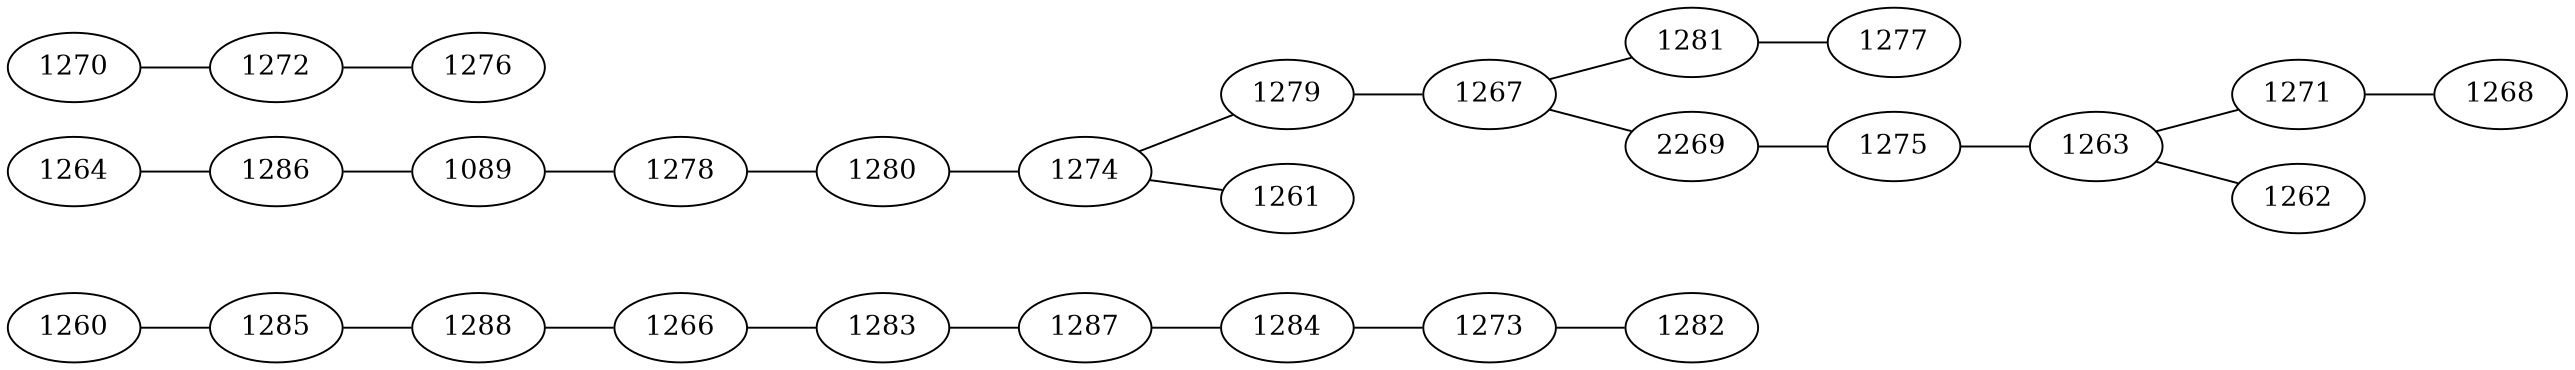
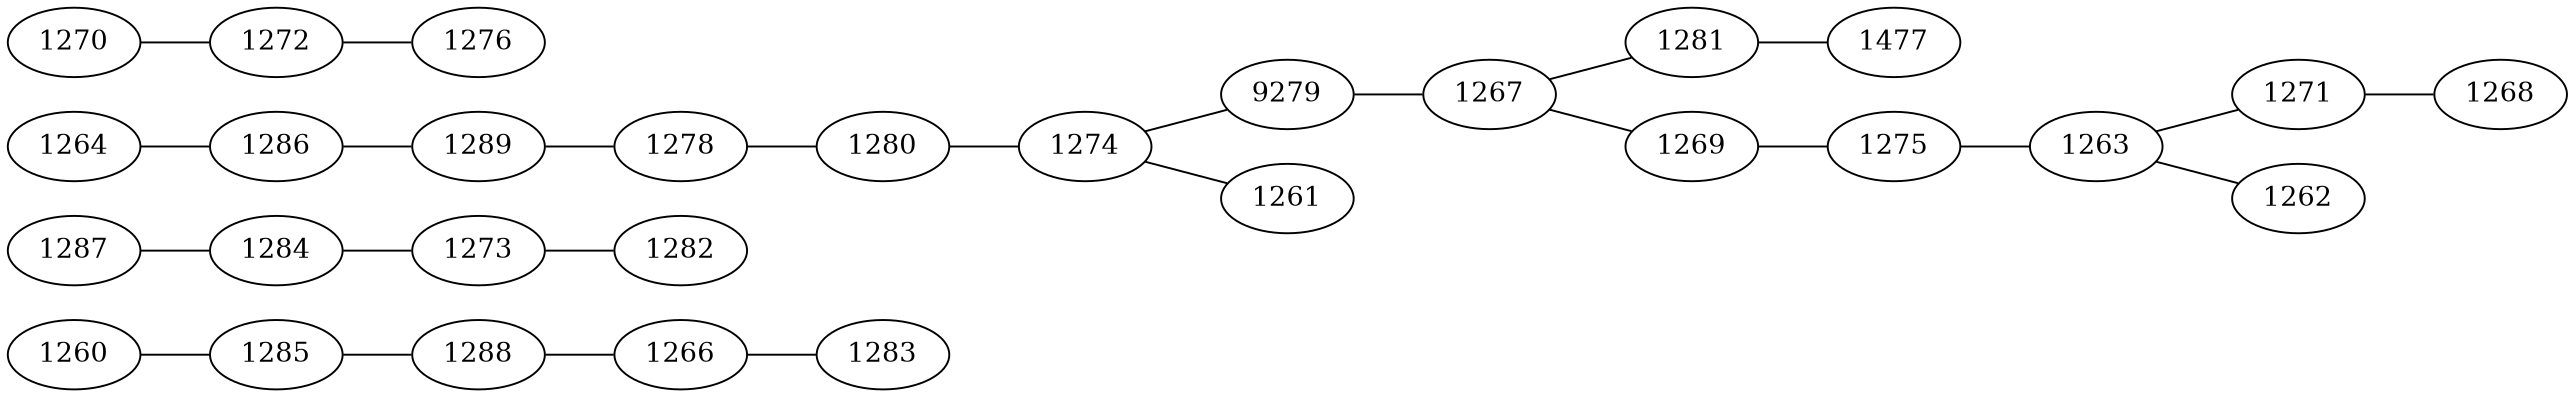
node "1277": label "1277" -> "1477"
node "1279": label "1279" -> "9279"
node "2269": label "2269" -> "1269"
node "1089": label "1089" -> "1289"
edge "1283" -- "1287": removed
